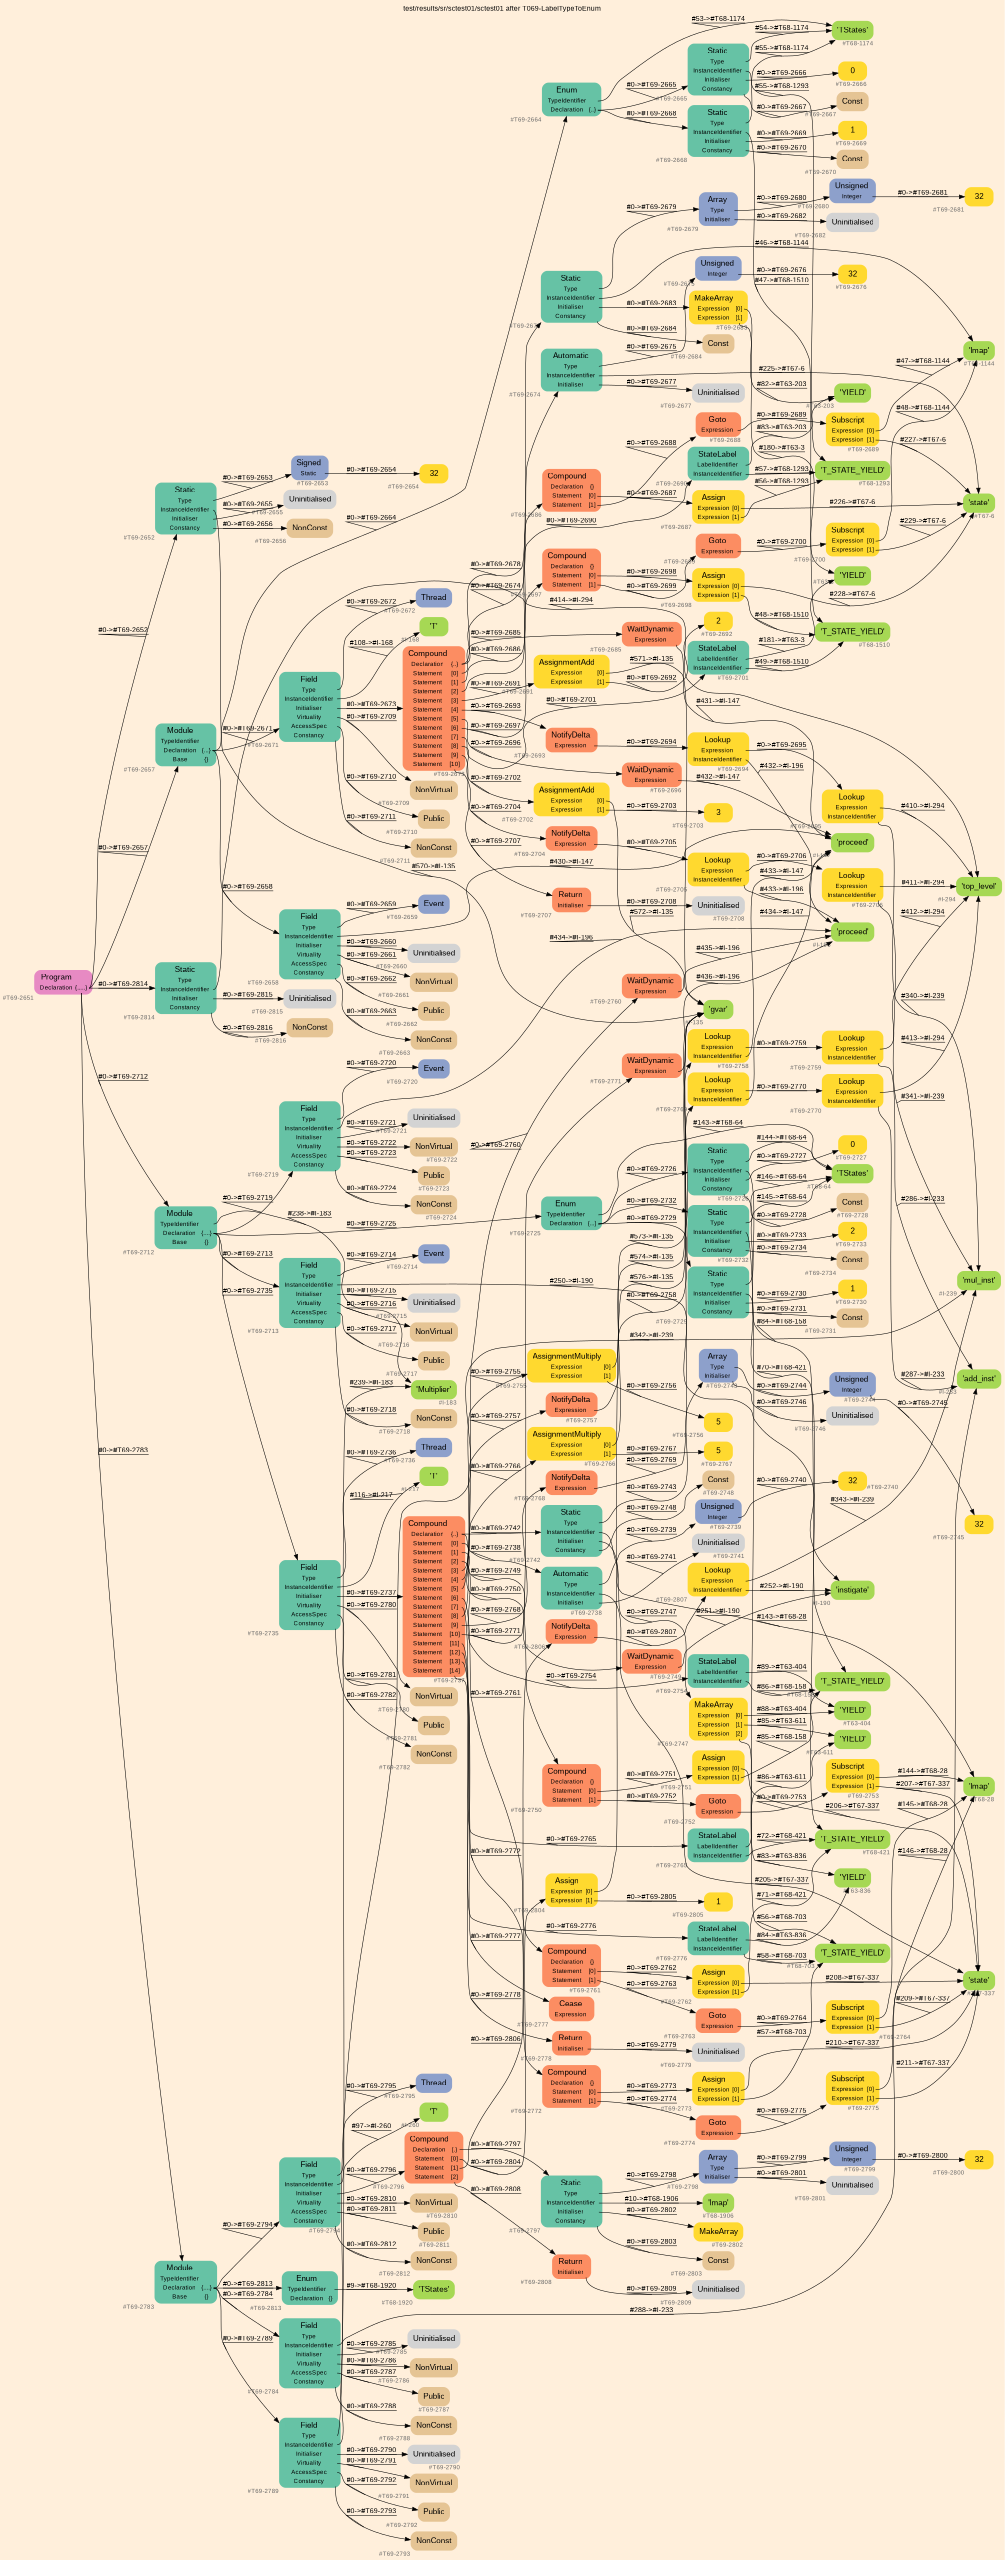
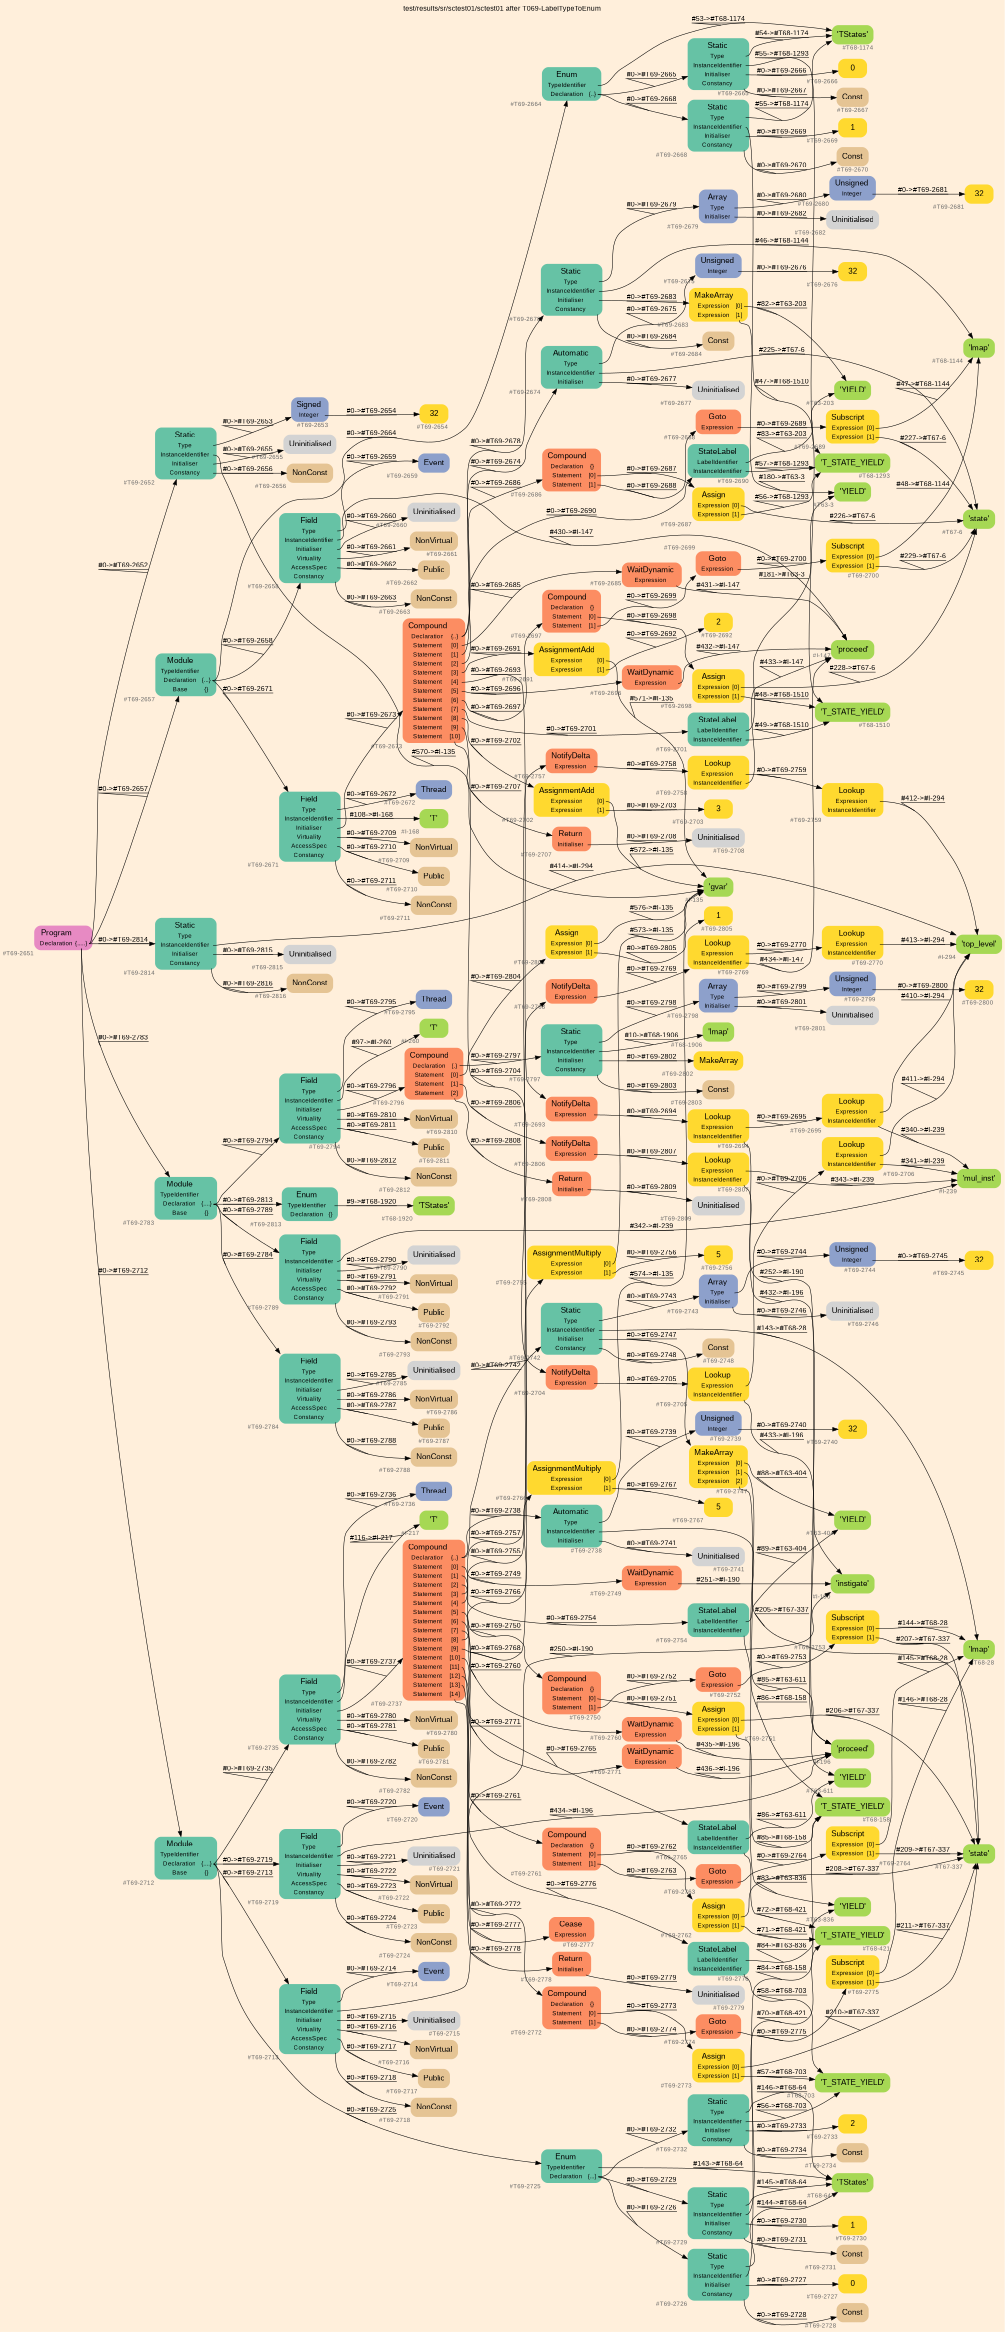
node "Signed": text "Static" -> "Integer"
node "'add_inst'": removed
node "'Multiplier'": removed
